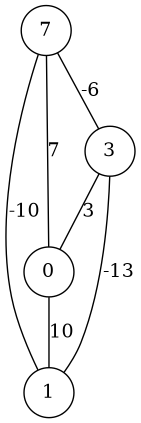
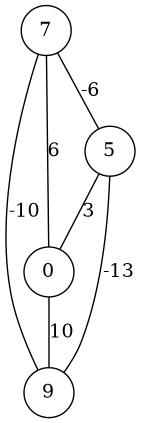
edge "7" -- "0": label "7" -> "6"
node "3": label "3" -> "5"
node "1": label "1" -> "9"
